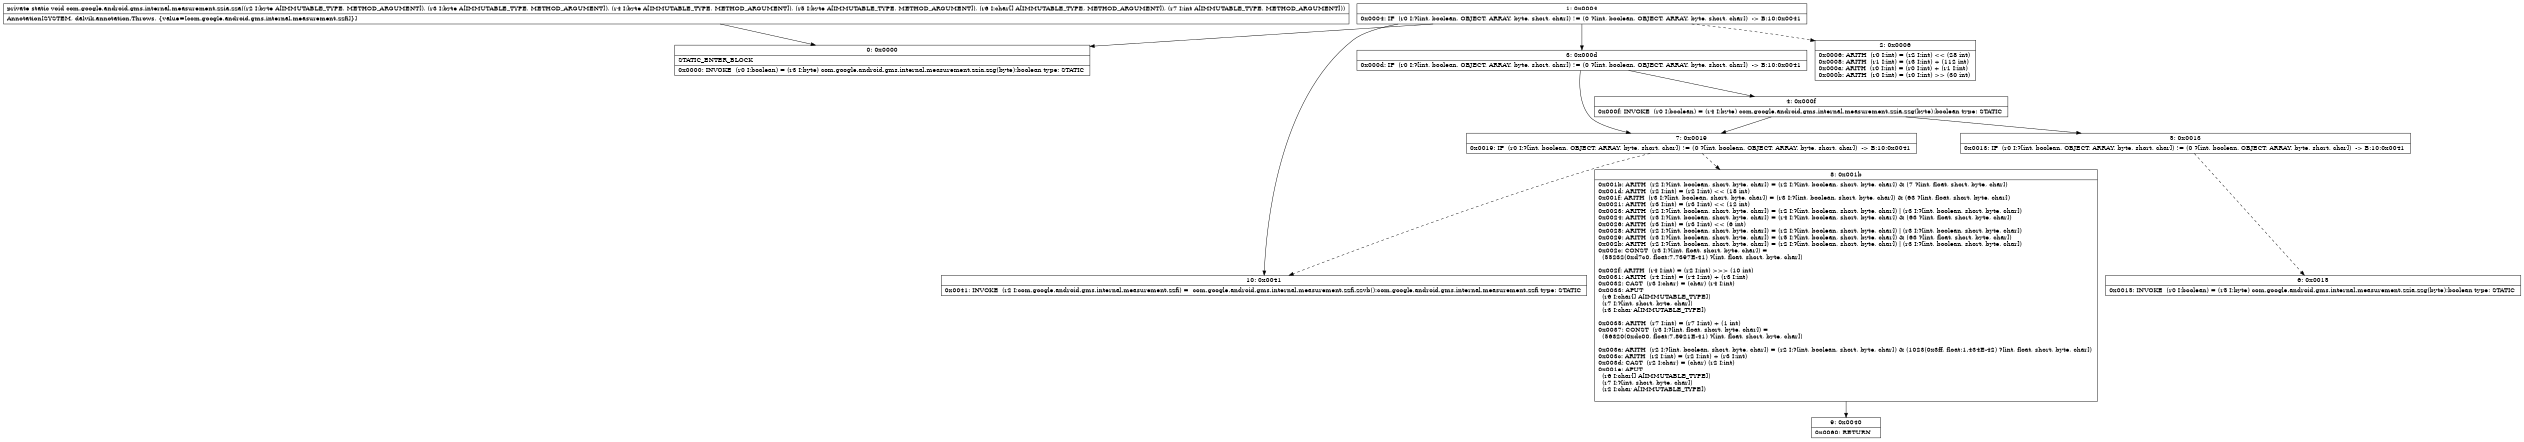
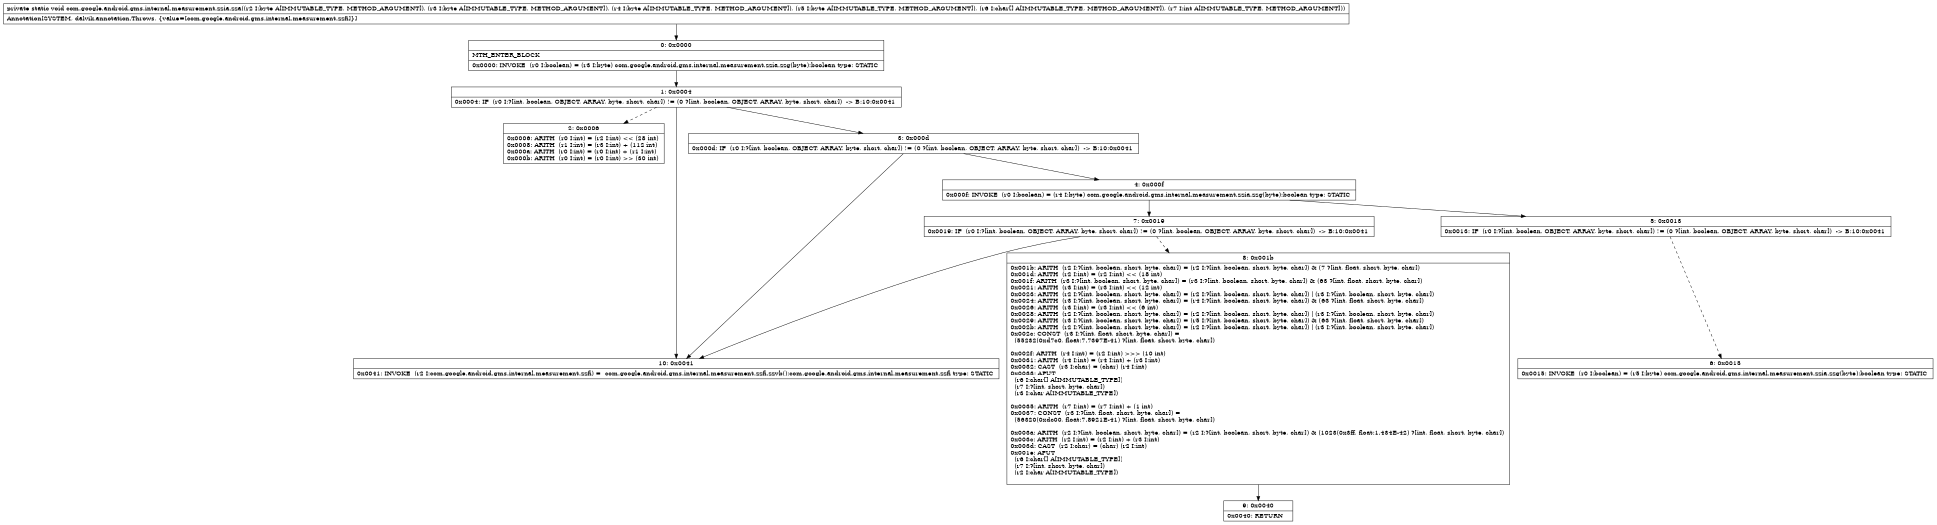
edge "1: 0x0004" -> "0: 0x0000": reversed
node "0: 0x0000": text "STATIC_ENTER_BLOCK" -> "MTH_ENTER_BLOCK"
edge "3: 0x000d" -> "7: 0x0019": now "3: 0x000d" -> "10: 0x0041"
edge "7: 0x0019" -> "10: 0x0041": style dashed -> solid
node "9: 0x0040": text "0x0060: RETURN" -> "0x0040: RETURN"
